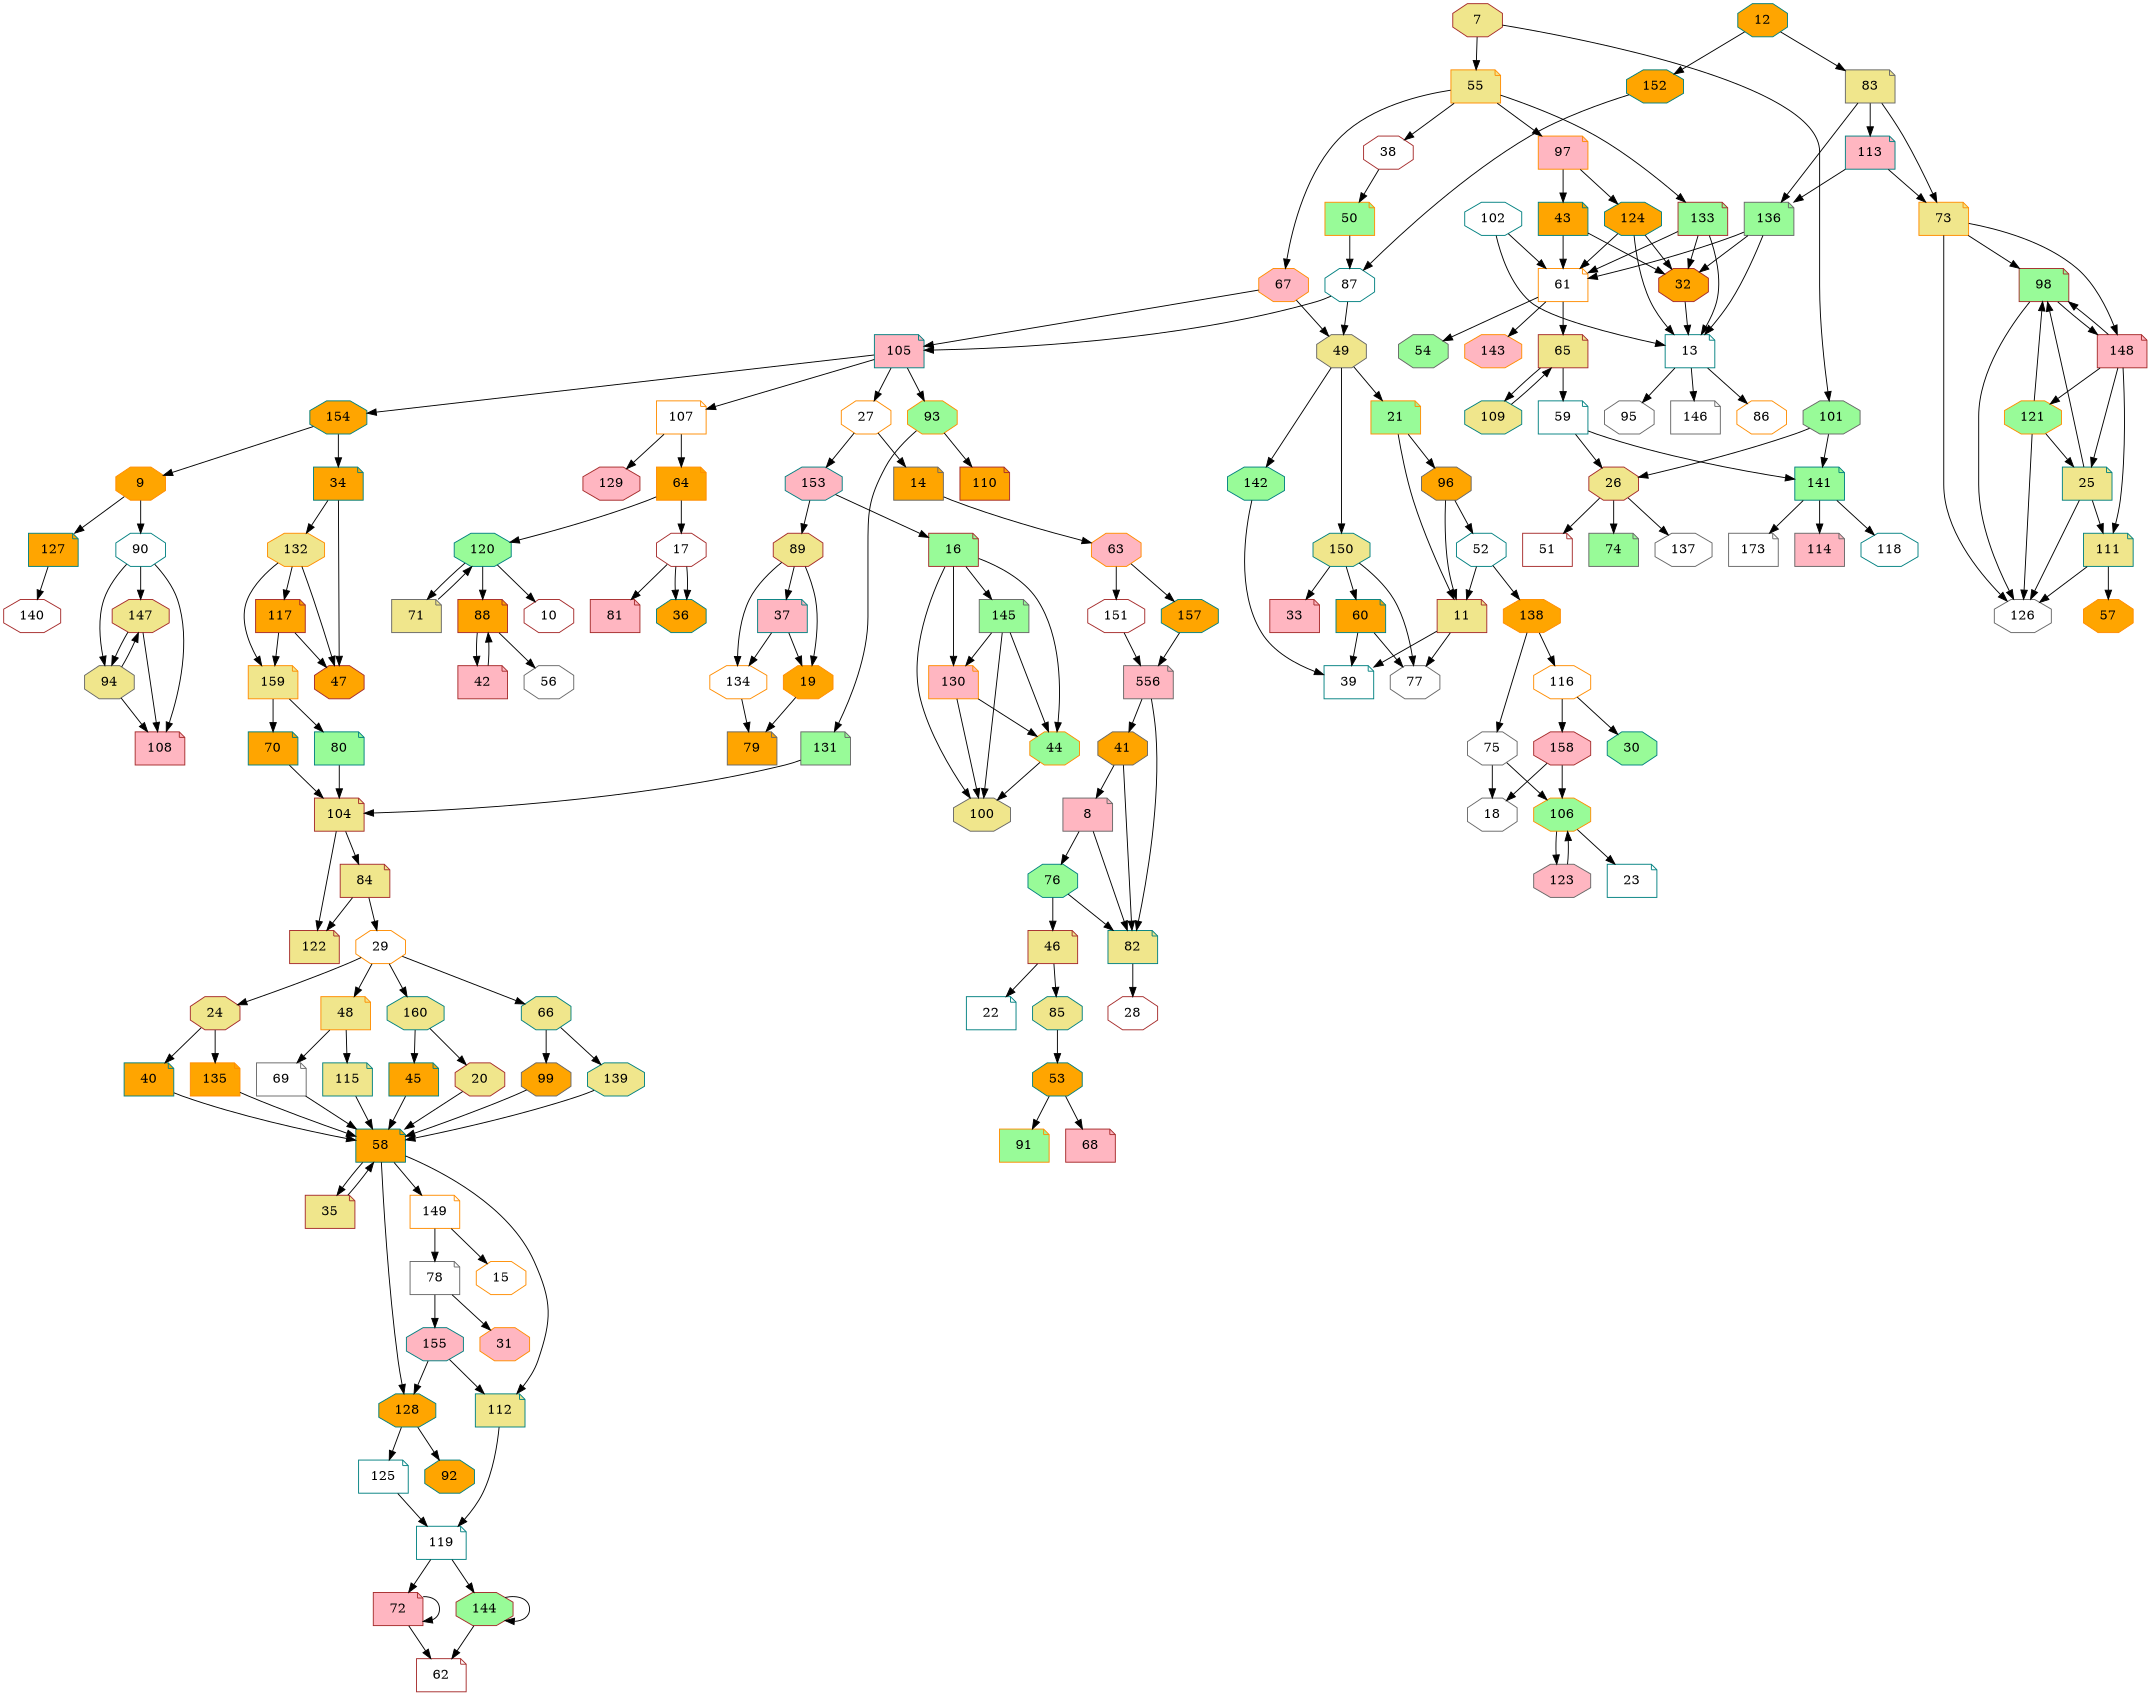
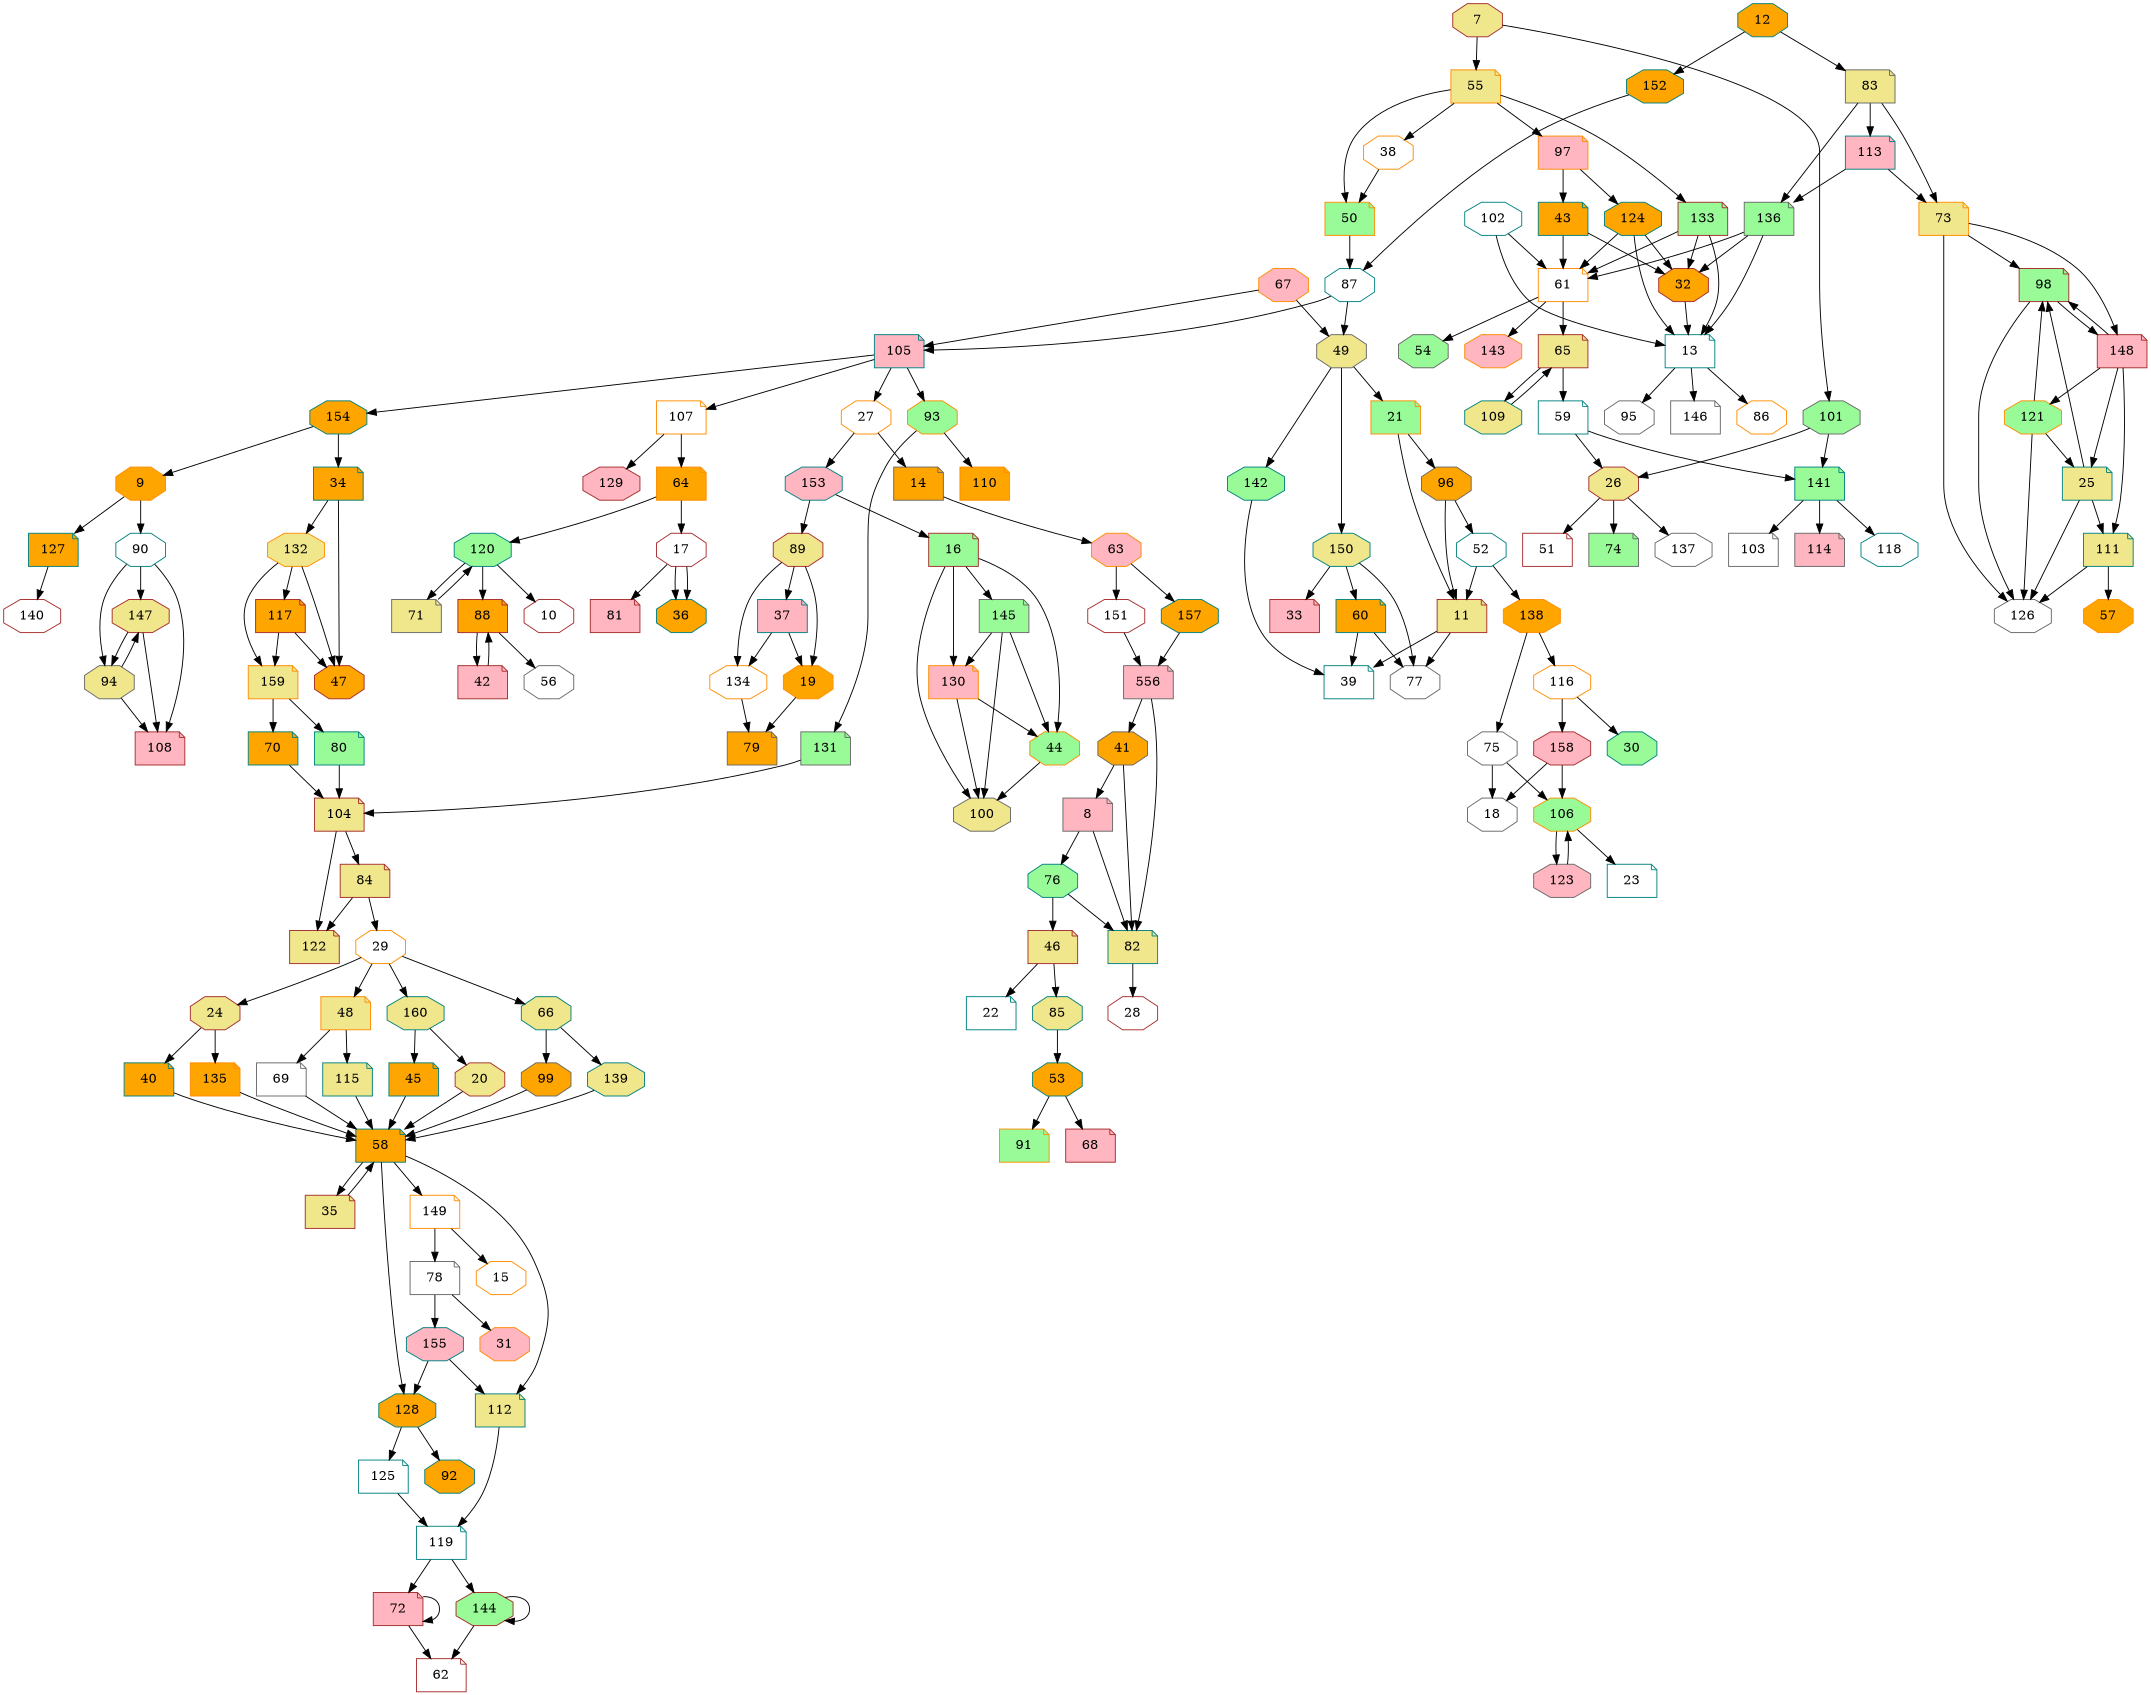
edge "55" -> "67": now "55" -> "50"
node "38": color brown -> darkorange
node "110": color brown -> darkorange
node "173": label "173" -> "103"
